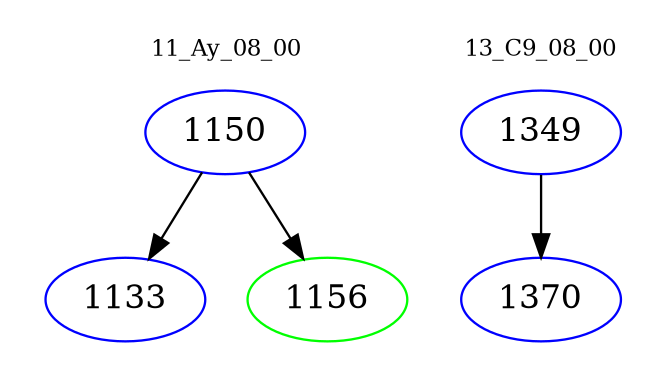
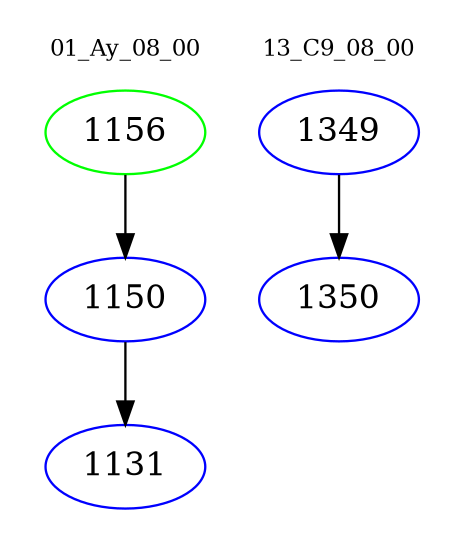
cluster "11_Ay_08_00": label "11_Ay_08_00" -> "01_Ay_08_00"
edge "1150" -> "1156": reversed
node "1133": label "1133" -> "1131"
node "1370": label "1370" -> "1350"
